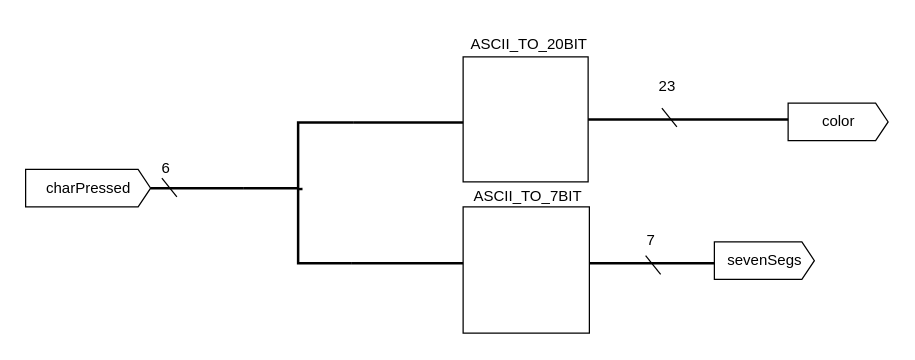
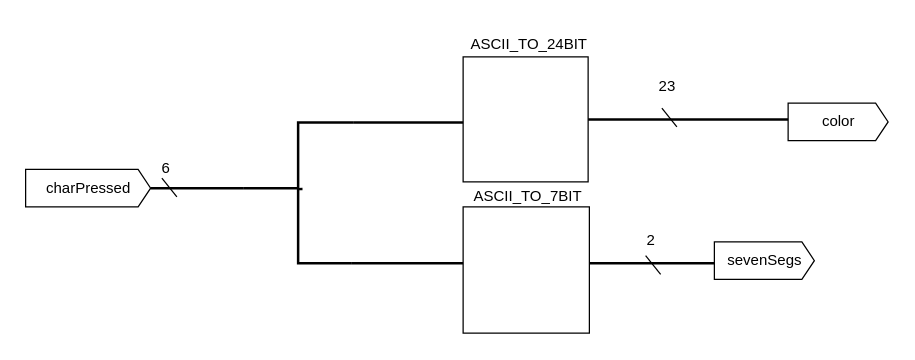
node "ASCII_TO_20BIT": label "ASCII_TO_20BIT" -> "ASCII_TO_24BIT"
node "7": label "7" -> "2"
